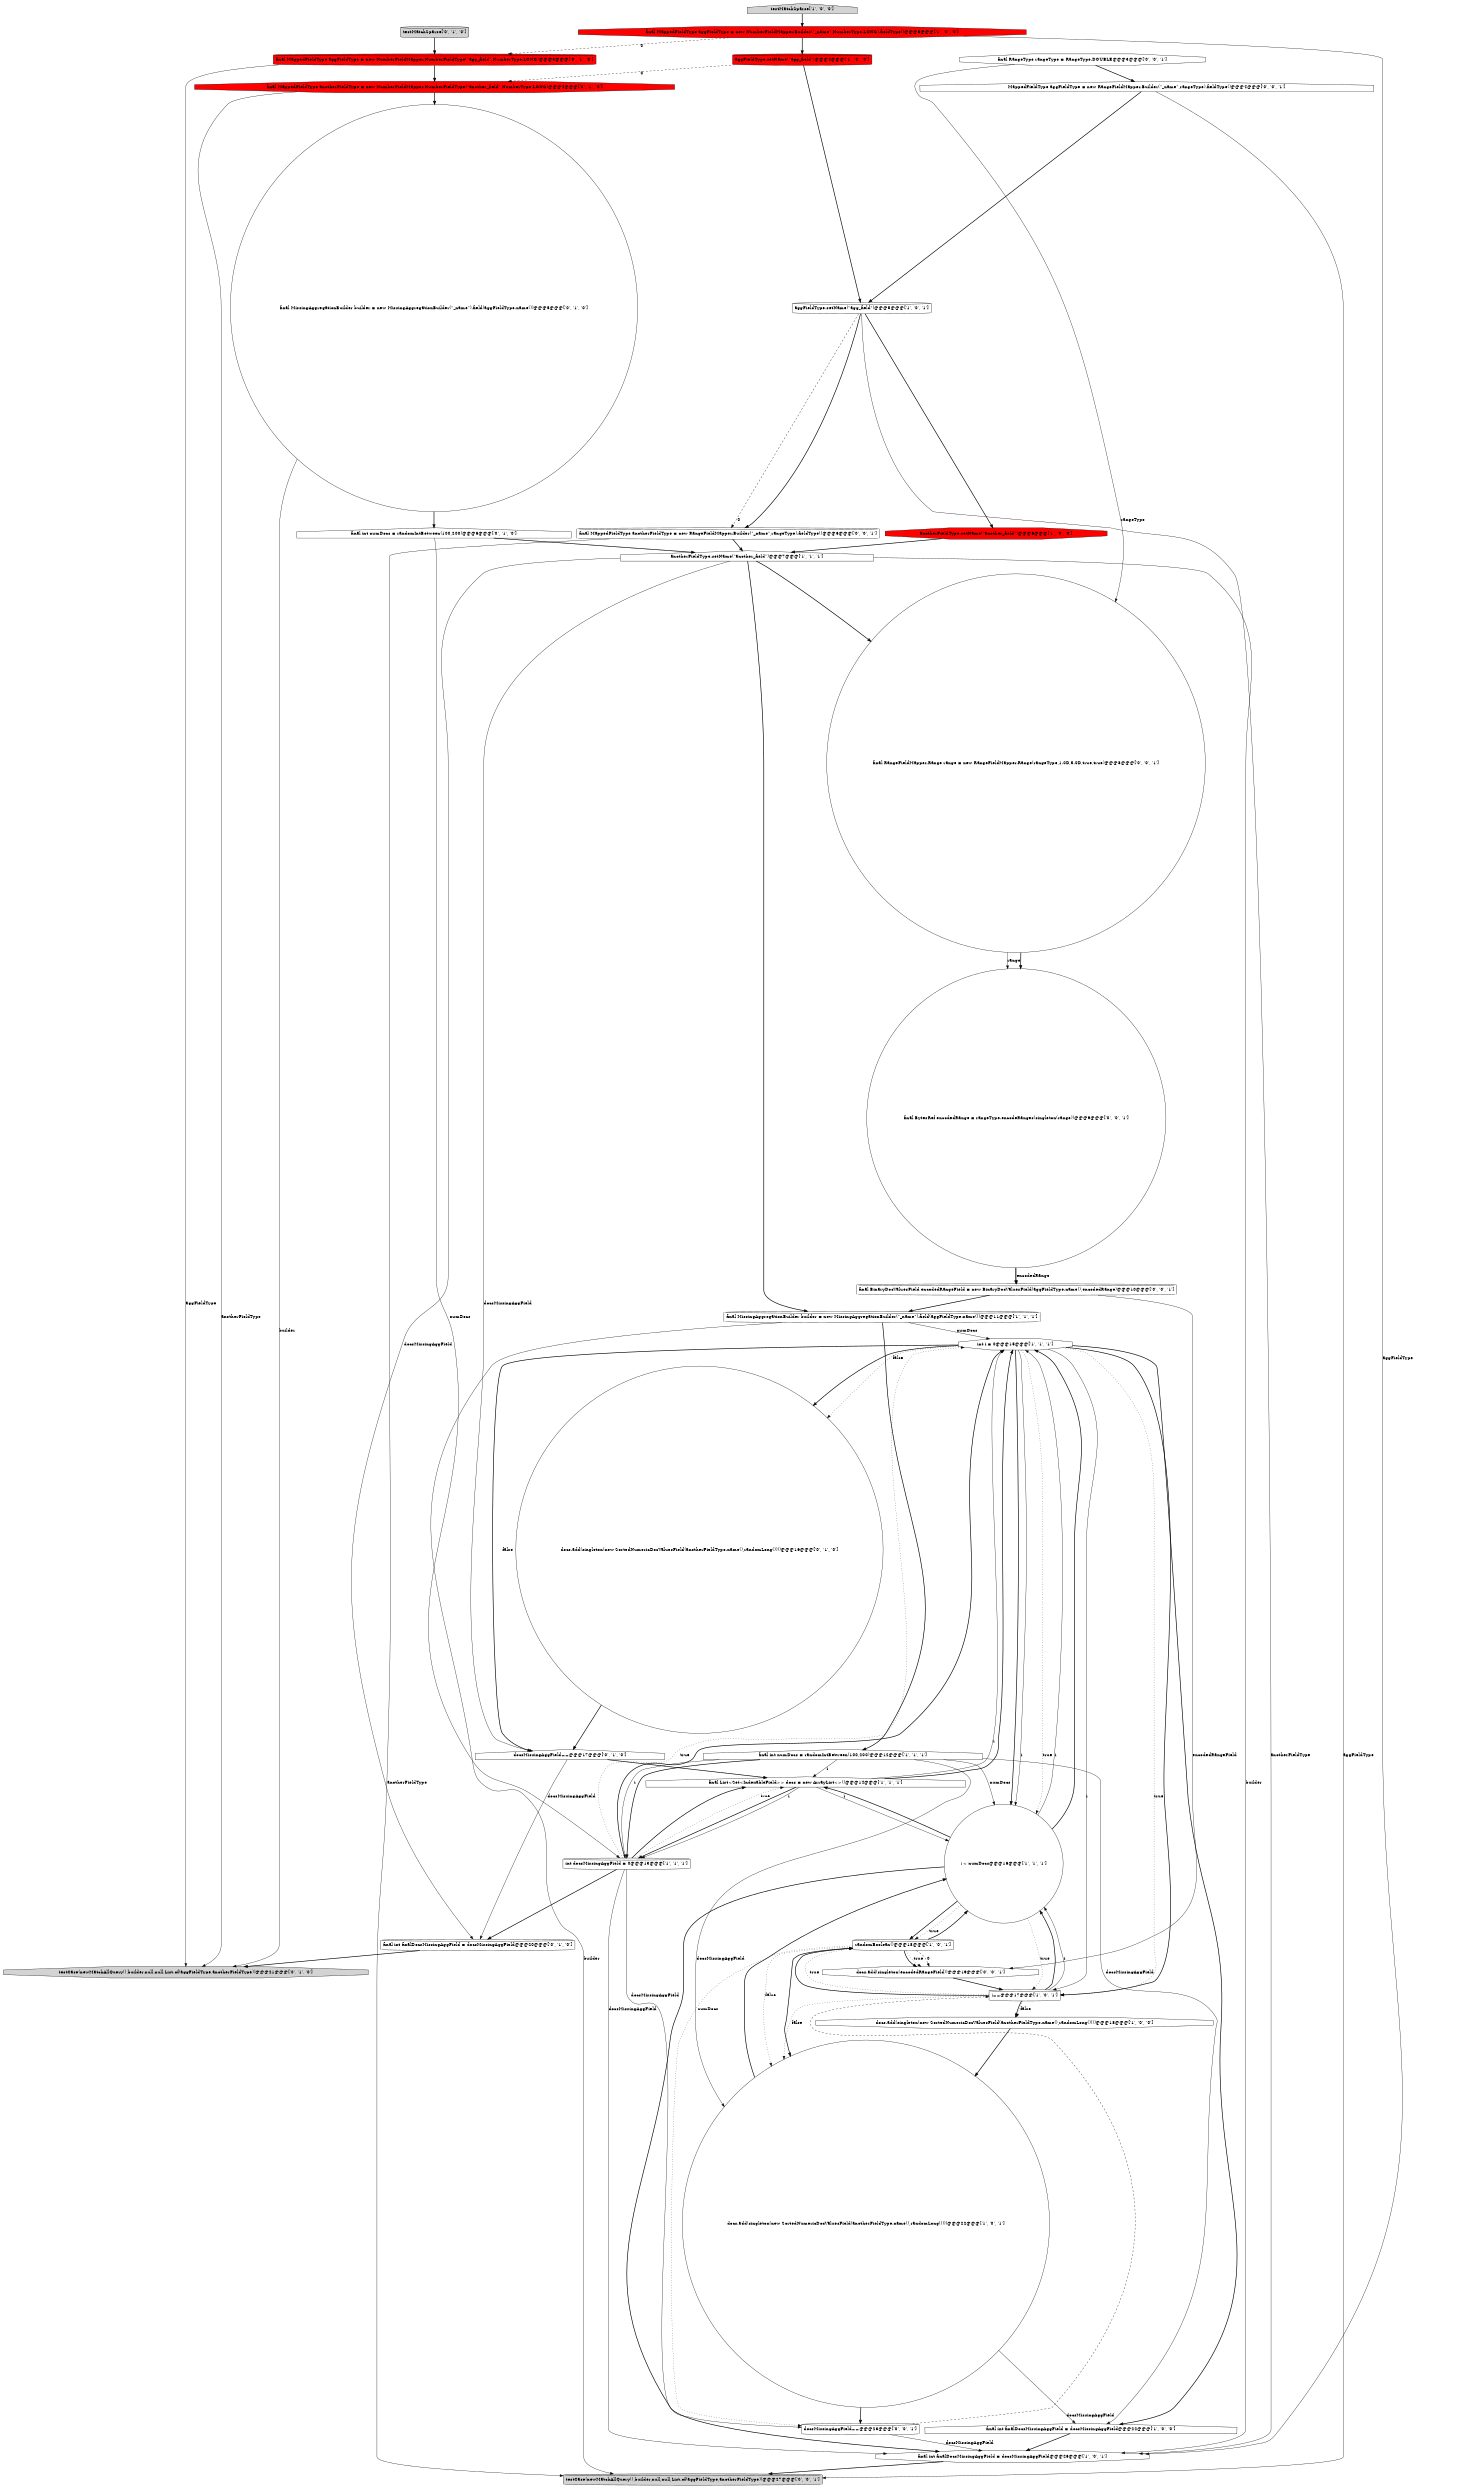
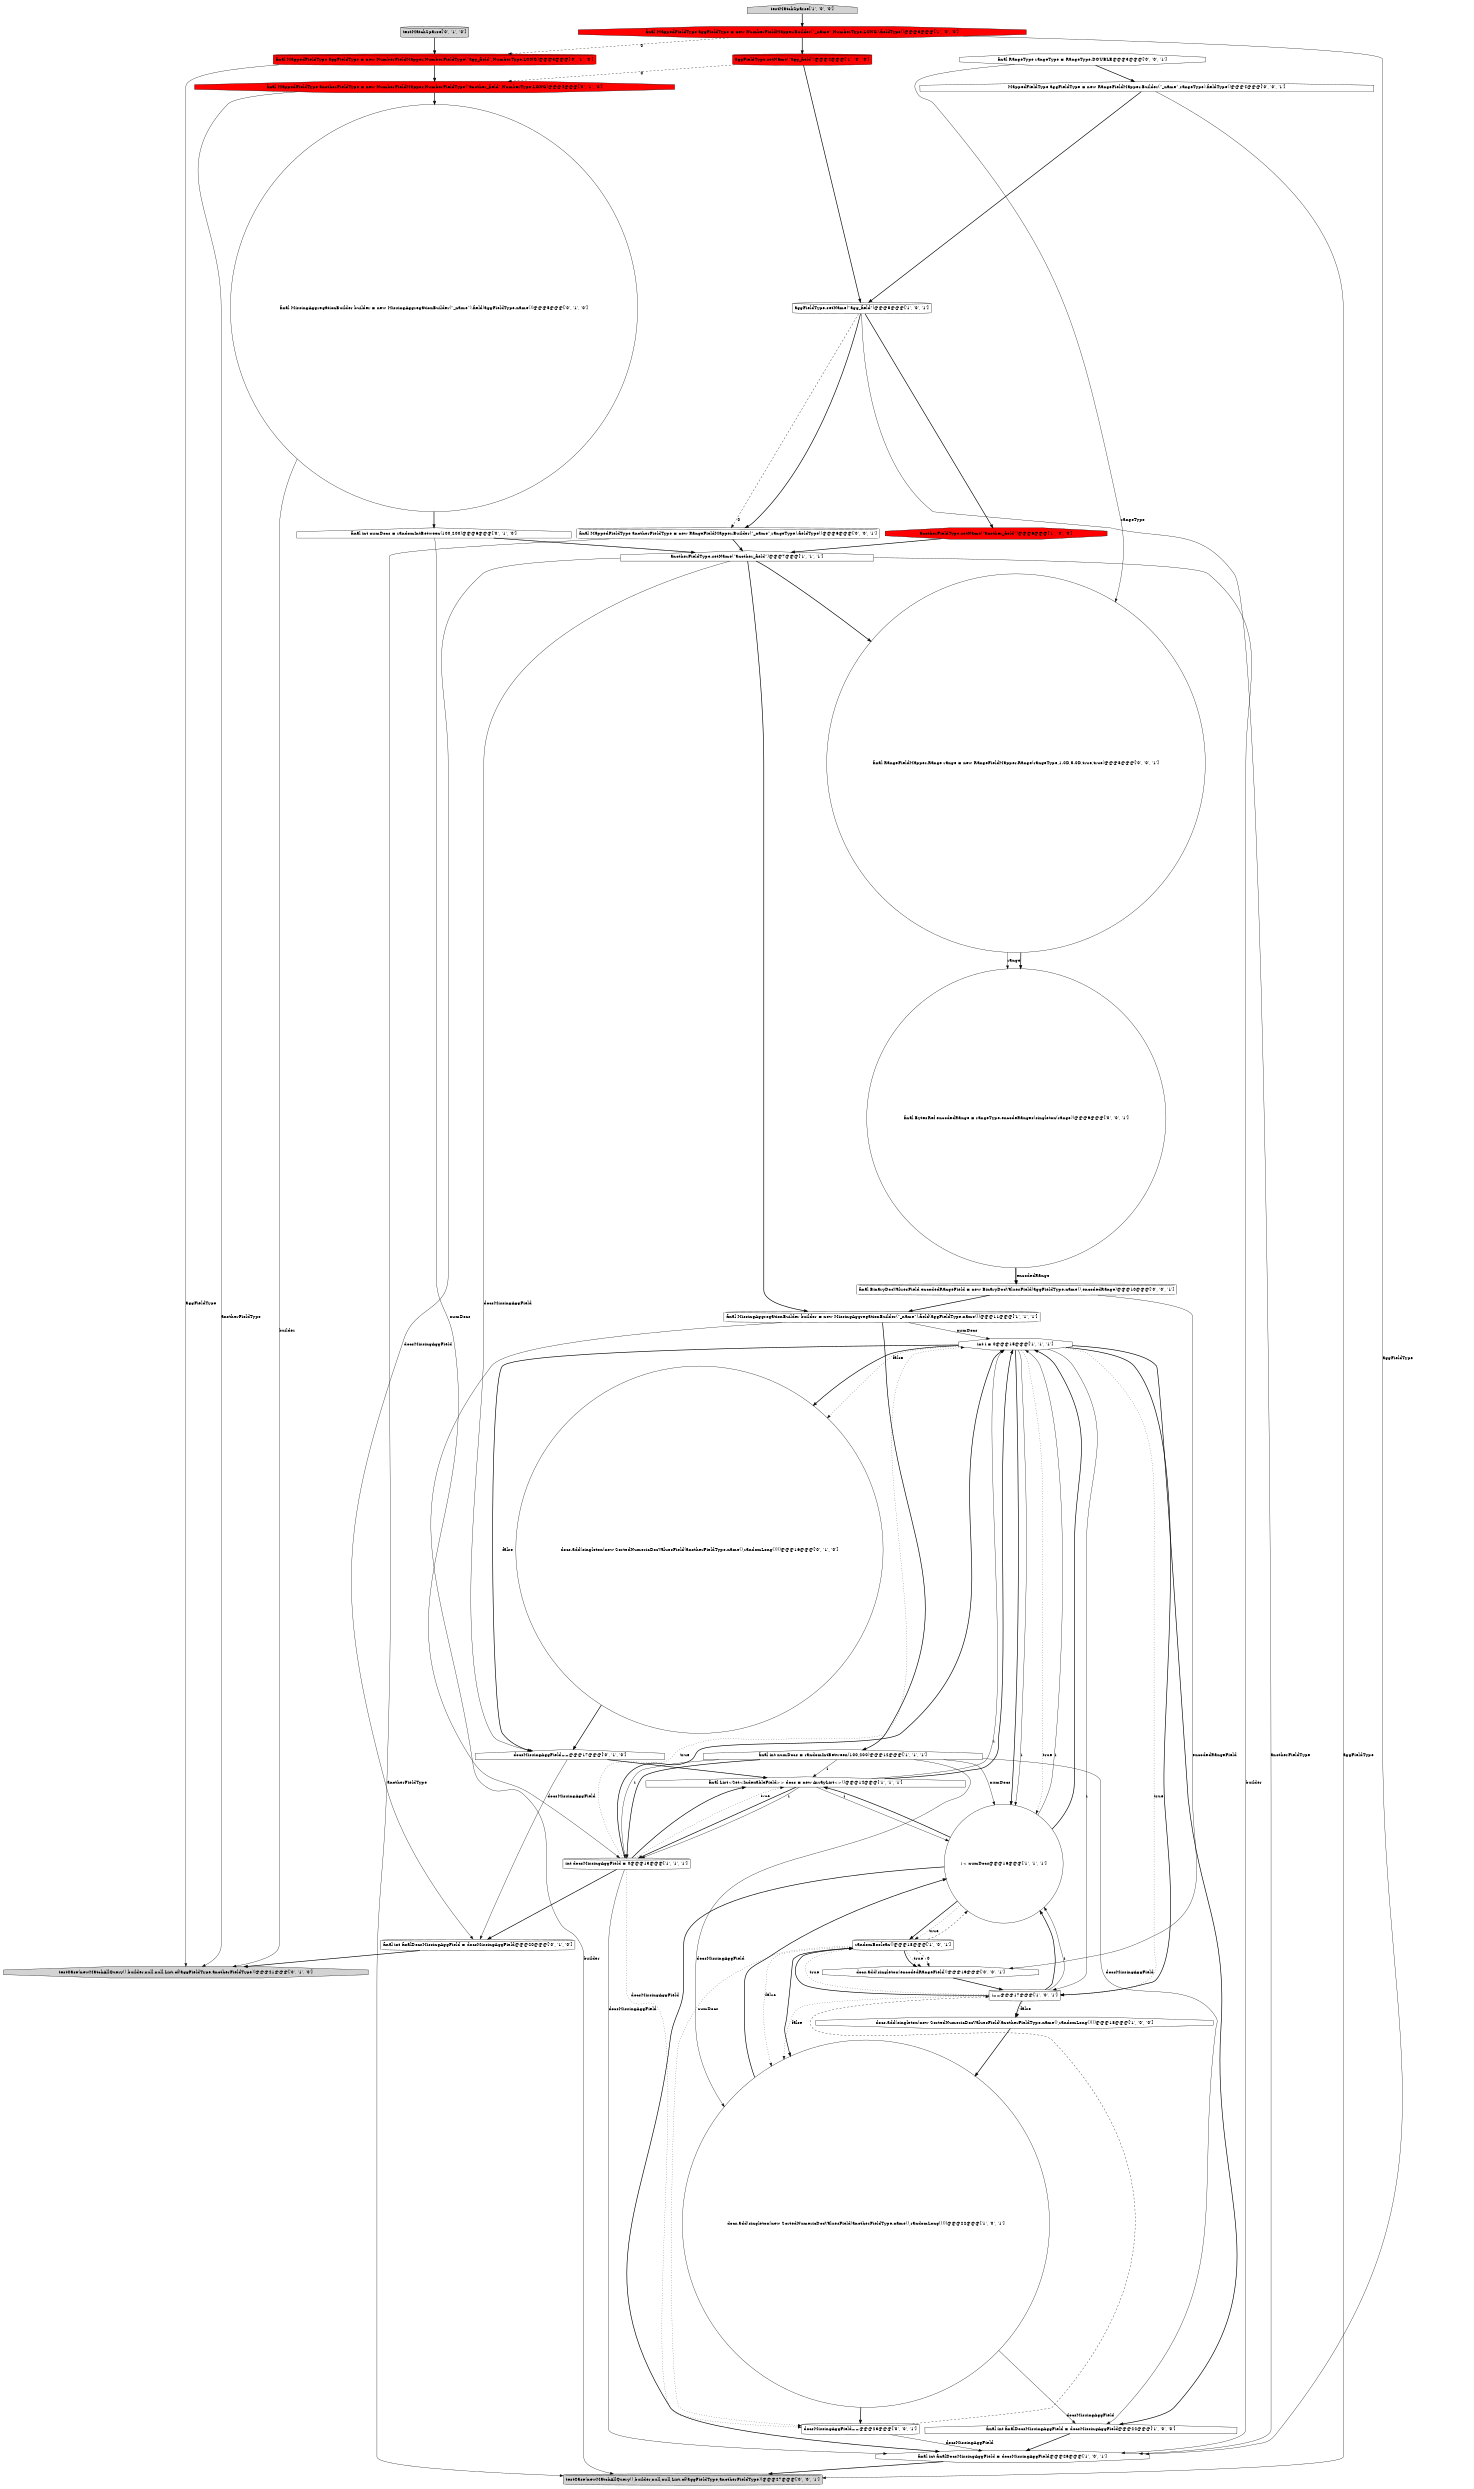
edge "randomBoolean()@@@18@@@['1', '0', '1']" -> "i < numDocs@@@16@@@['1', '1', '1']": style bold -> dashed
edge "i < numDocs@@@16@@@['1', '1', '1']" -> "i++@@@17@@@['1', '0', '1']": removed, label "true"
edge "int docsMissingAggField = 0@@@13@@@['1', '1', '1']" -> "docsMissingAggField++@@@23@@@['0', '0', '1']": style solid -> dotted
